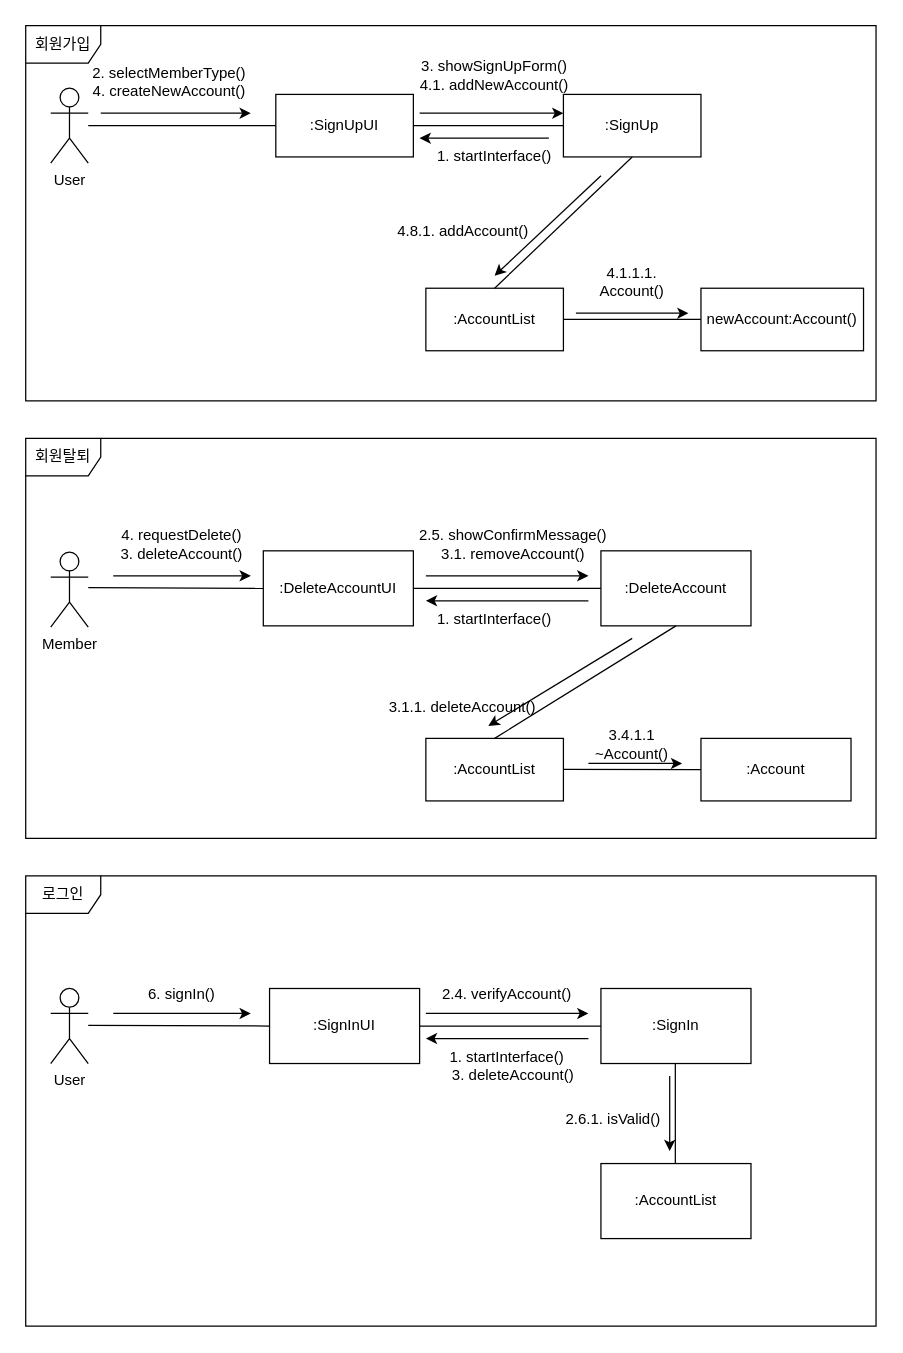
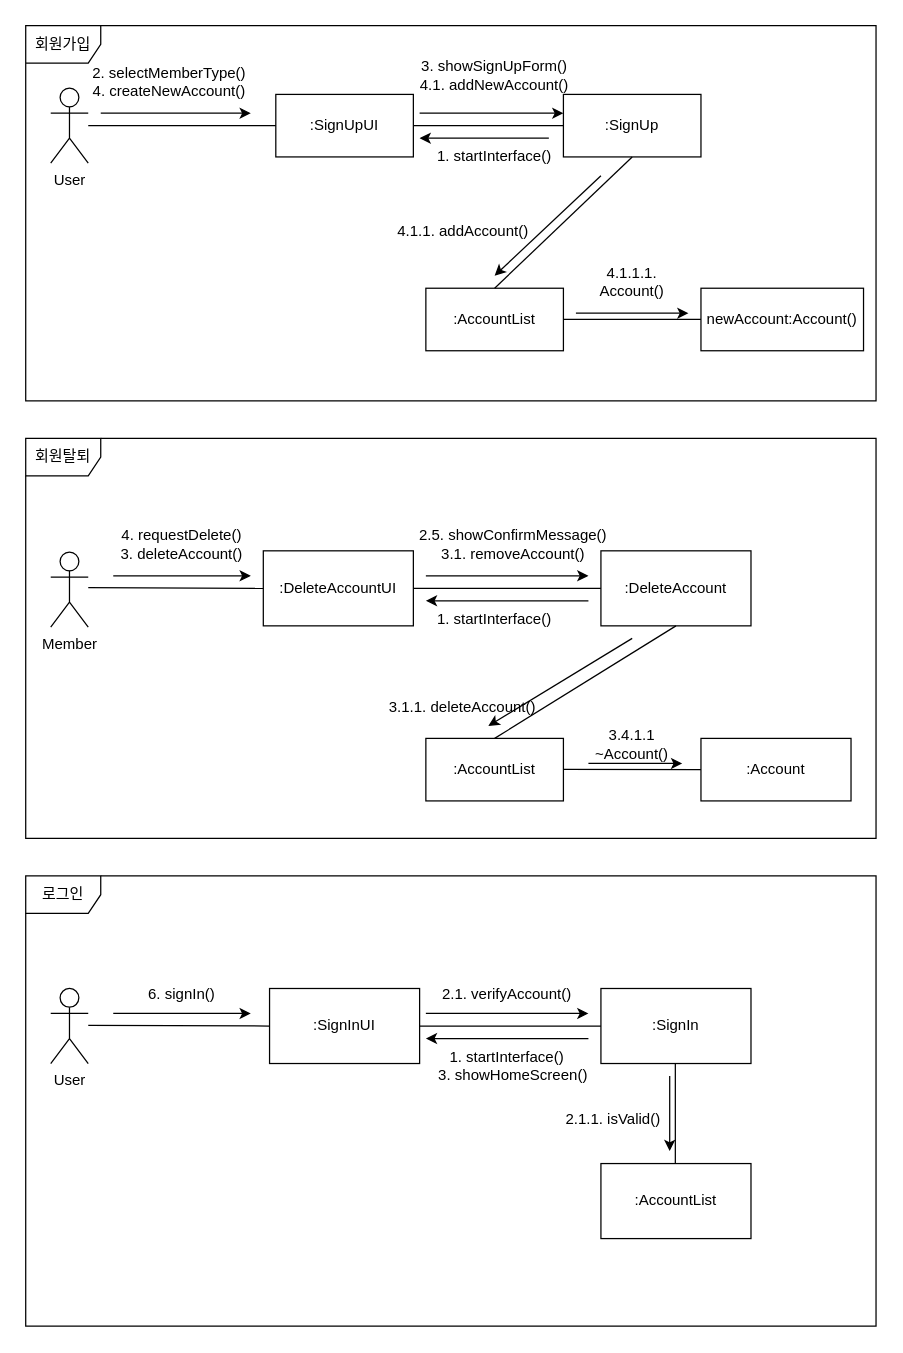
node "4.8.1. addAccount()": label "4.8.1. addAccount()" -> "4.1.1. addAccount()"
node "2.4. verifyAccount()": label "2.4. verifyAccount()" -> "2.1. verifyAccount()"
node "3. deleteAccount()": label "3. deleteAccount()" -> "3. showHomeScreen()"
node "2.6.1. isValid()": label "2.6.1. isValid()" -> "2.1.1. isValid()"
